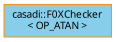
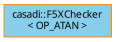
node "casadi::F0XChecker < OP_ATAN >": label "casadi::F0XChecker < OP_ATAN >" -> "casadi::F5XChecker < OP_ATAN >"
